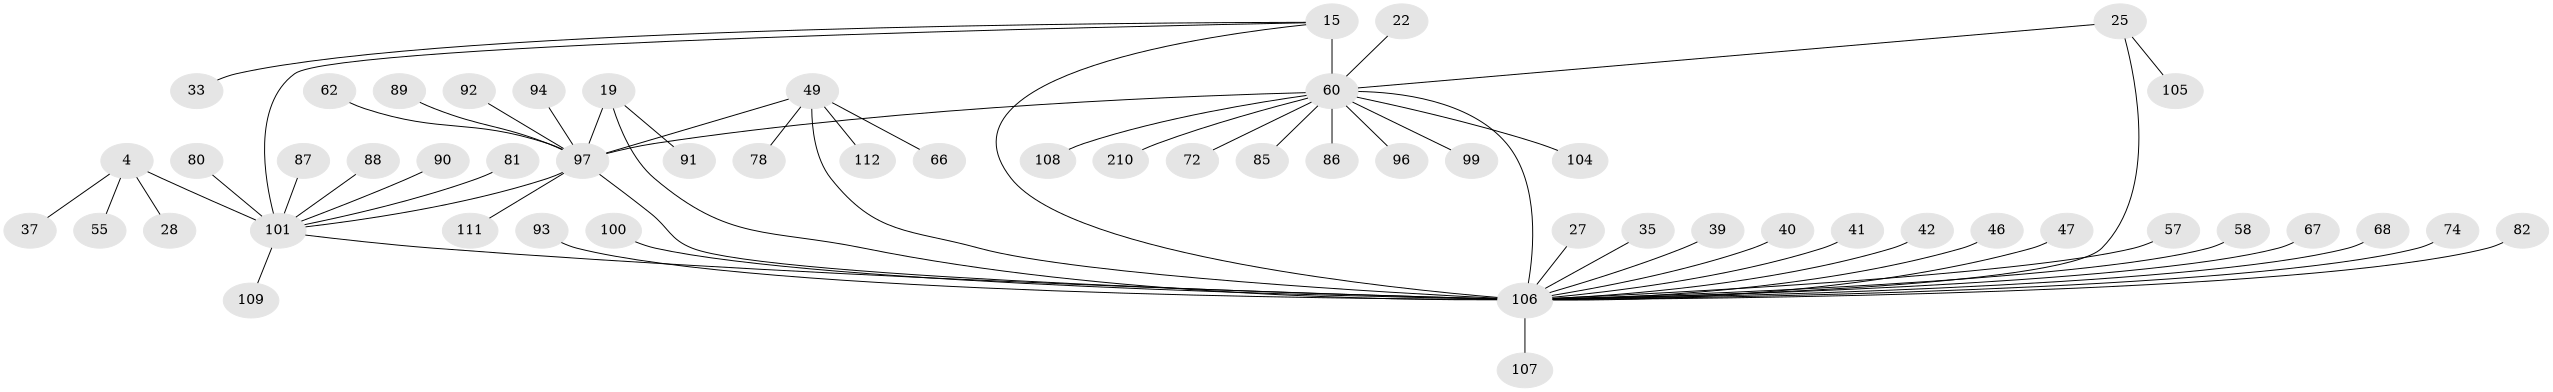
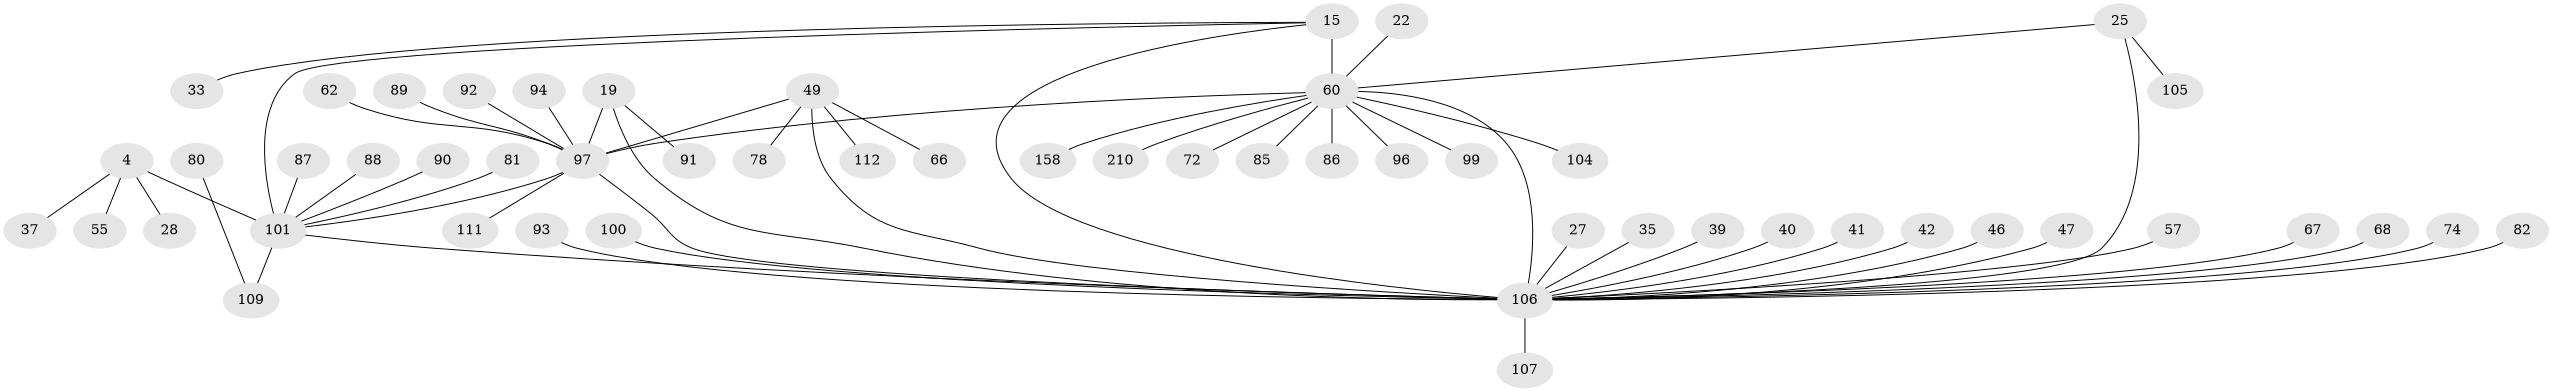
node "108": label "108" -> "158"
edge "80" -- "101": now "80" -- "109"
node "58": removed
